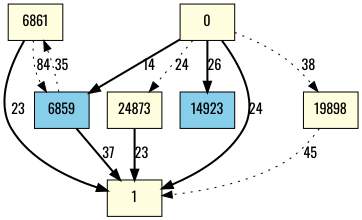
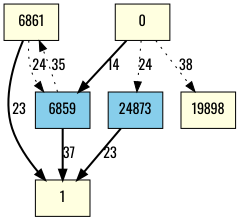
edge "6861" -> "6859": label "84" -> "24"
node "24873": fillcolor lightyellow -> skyblue
node "14923": removed
edge "0" -> "1": removed, label "24"
edge "19898" -> "1": removed, label "45"
